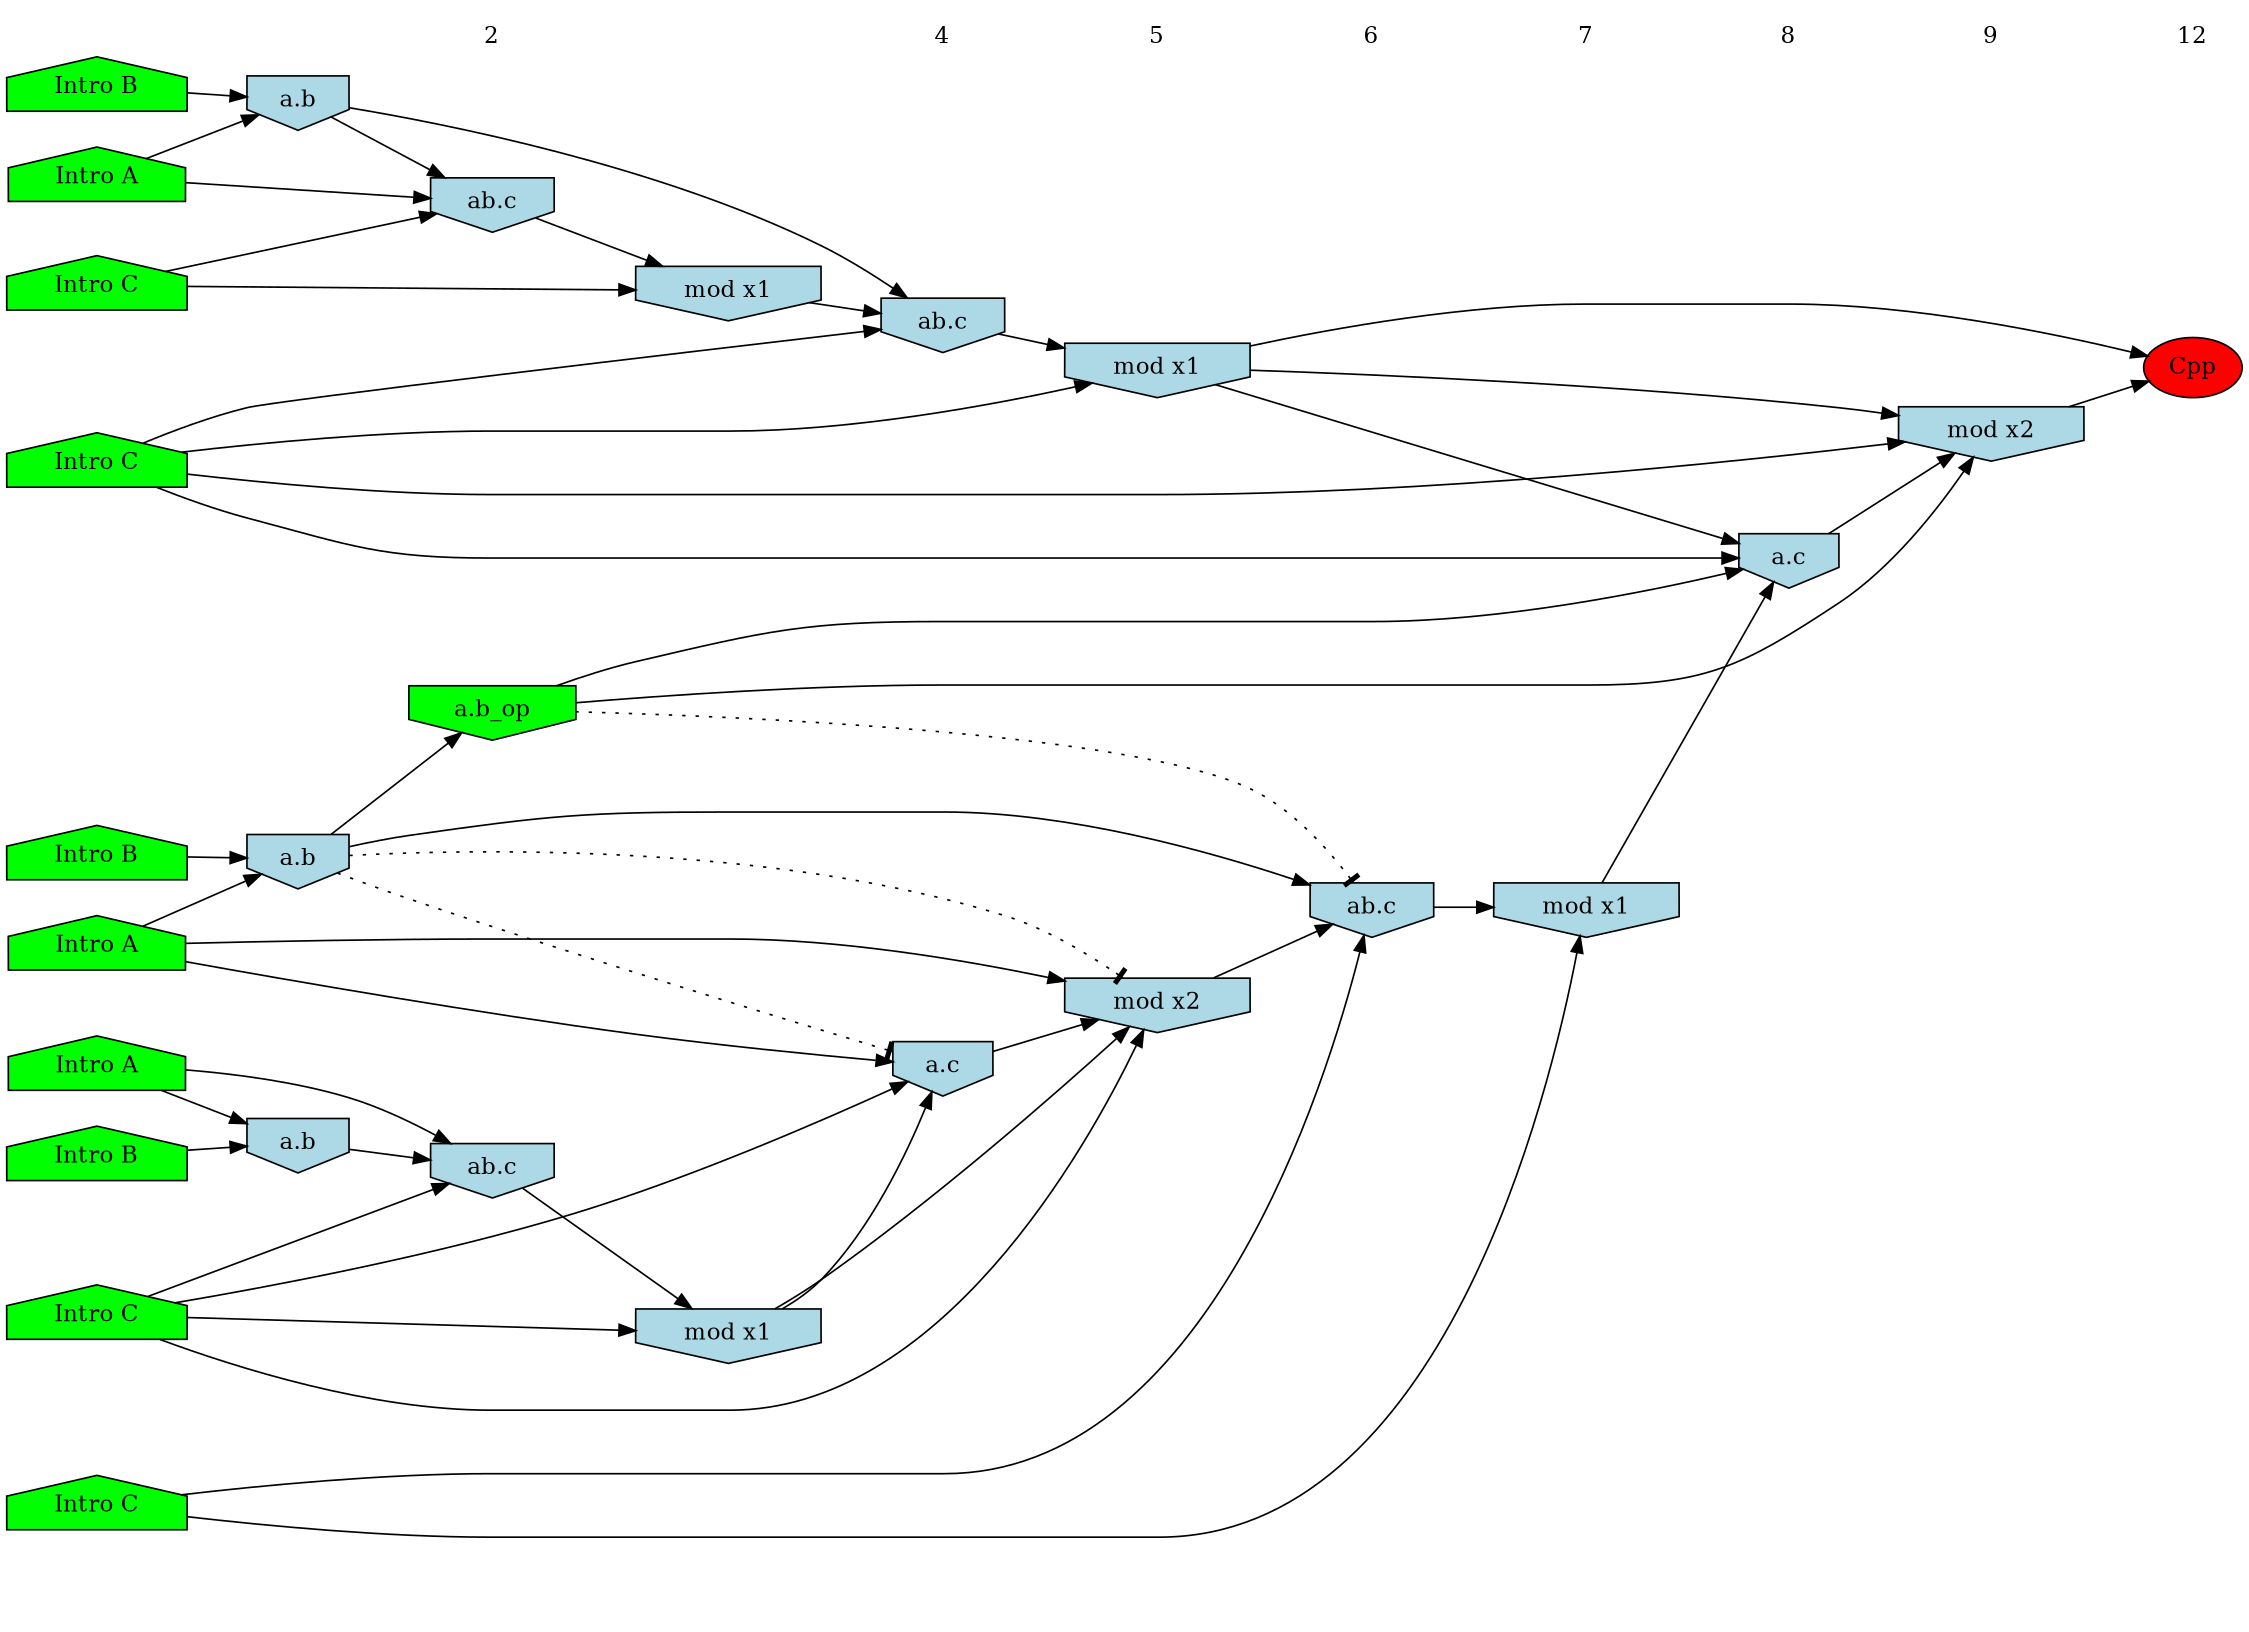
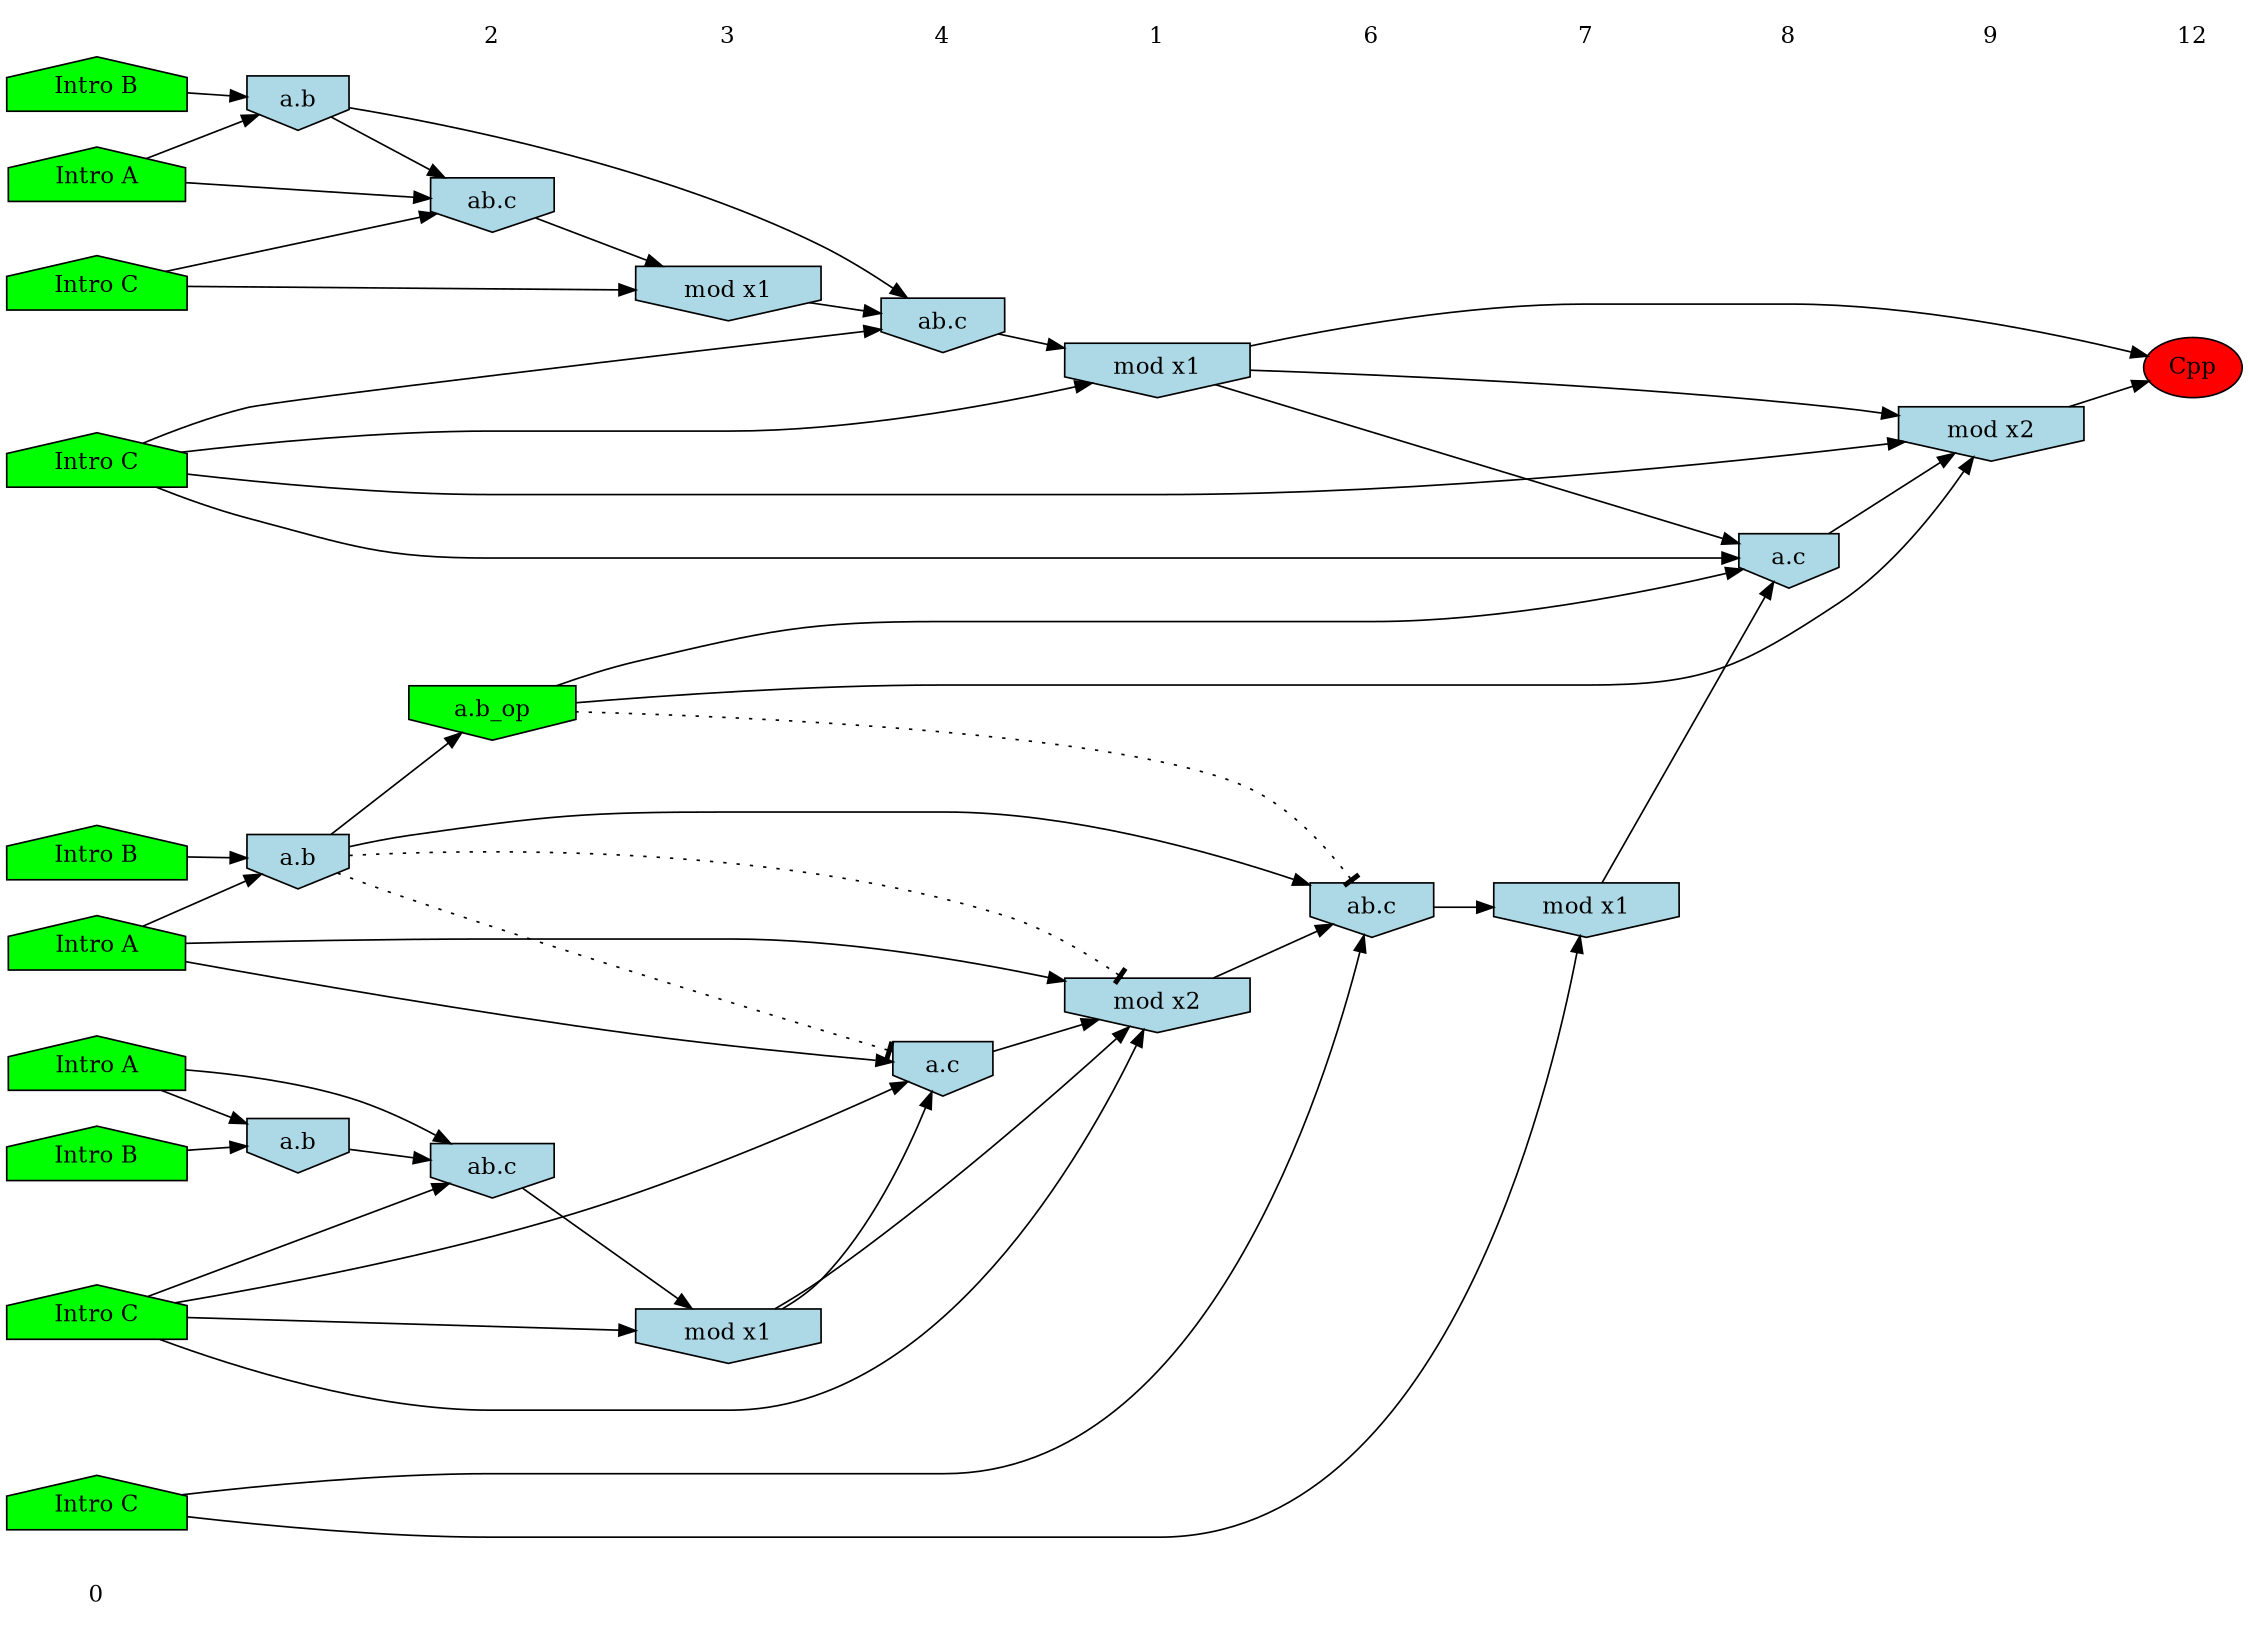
node "3": added
node "5": label "5" -> "1"
node "0": added
